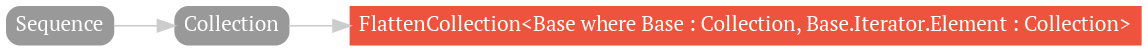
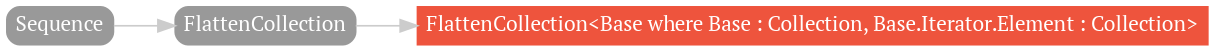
node "Collection": label "Collection" -> "FlattenCollection"
